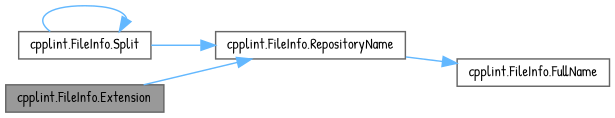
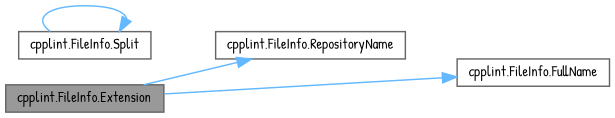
edge "cpplint.FileInfo.Split" -> "cpplint.FileInfo.RepositoryName": removed
edge "cpplint.FileInfo.RepositoryName" -> "cpplint.FileInfo.FullName": now "cpplint.FileInfo.Extension" -> "cpplint.FileInfo.FullName"
